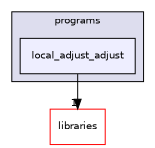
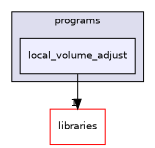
node "local_adjust_adjust": label "local_adjust_adjust" -> "local_volume_adjust"
